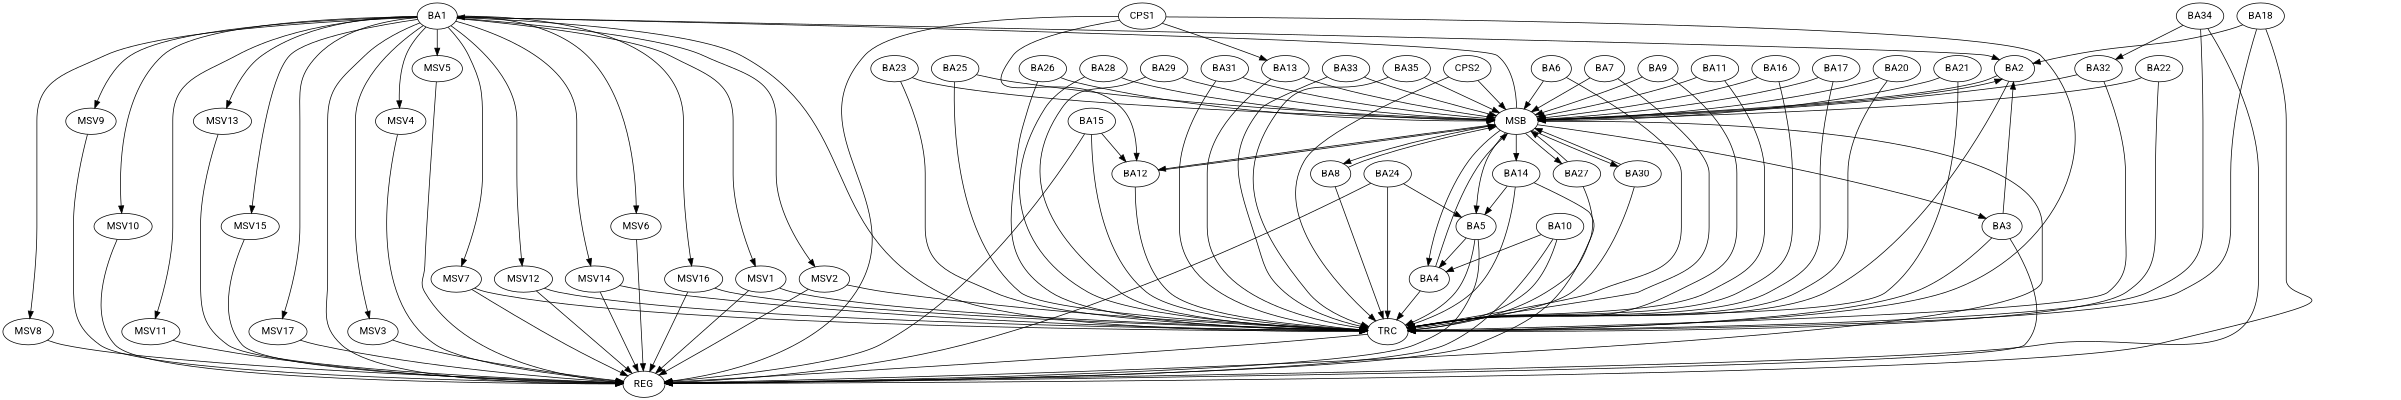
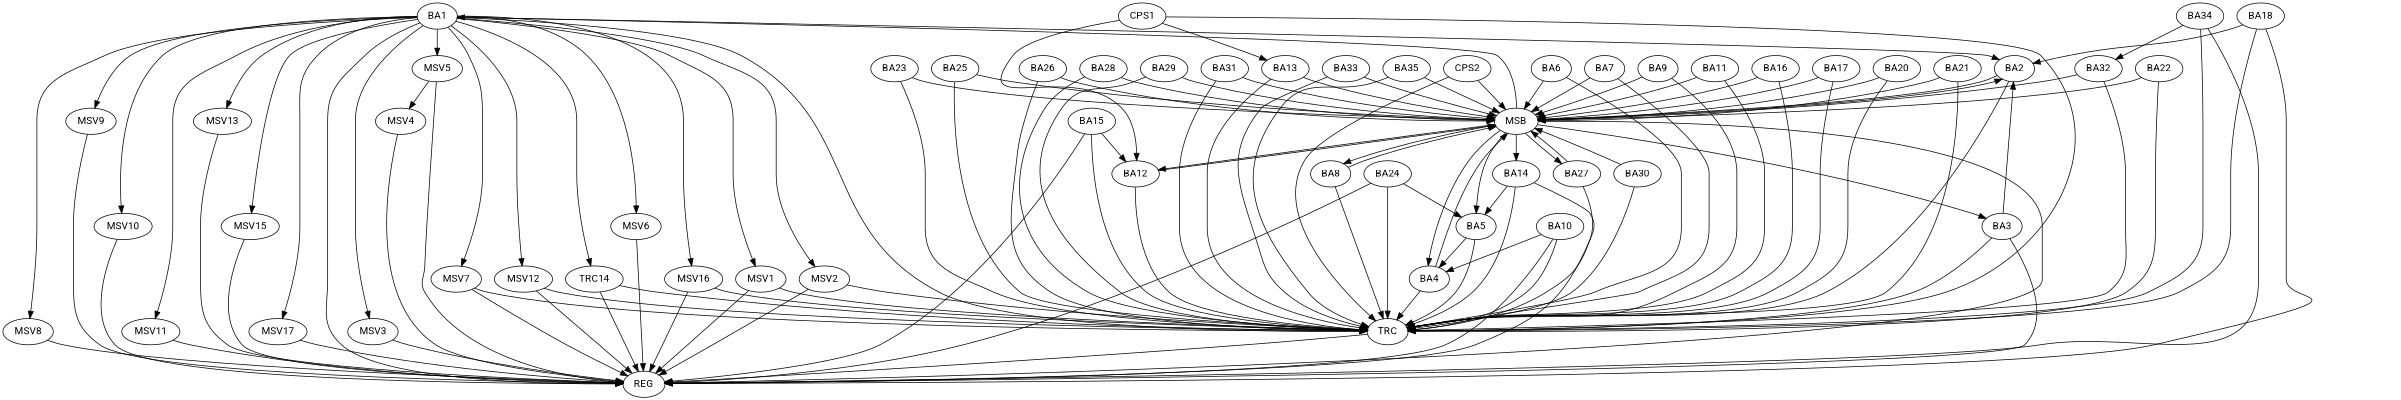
edge "BA1" -> "MSV4": now "MSV5" -> "MSV4"
edge "MSB" -> "BA30": removed
edge "CPS1" -> "REG": removed
node "MSV14": label "MSV14" -> "TRC14"
edge "BA5" -> "REG": removed
